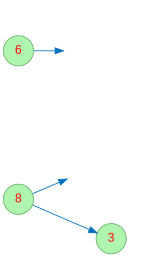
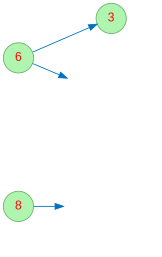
edge "8" -> "3": now "6" -> "3"
